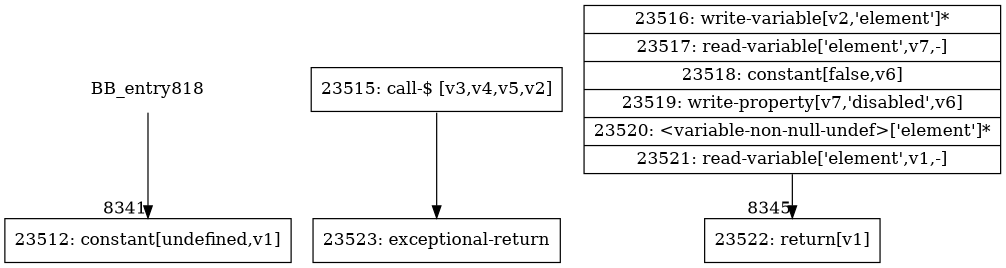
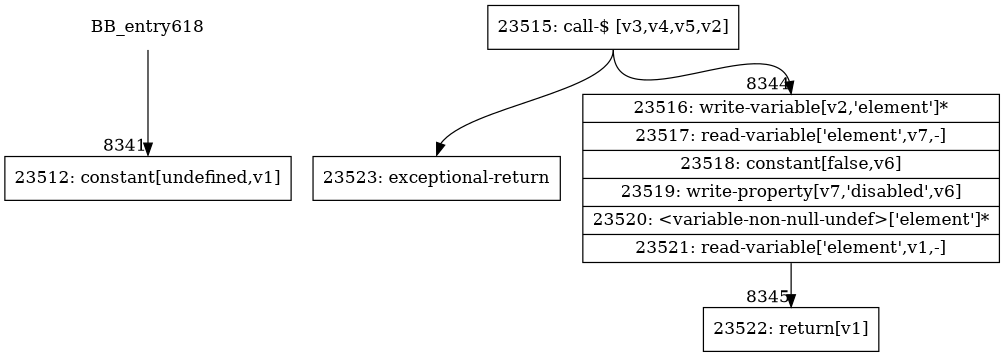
edge "23515: call-$ [v3,v4,v5,v2]" -> "23516: write-variable[v2,'element']*": added
node "BB_entry818": label "BB_entry818" -> "BB_entry618"
